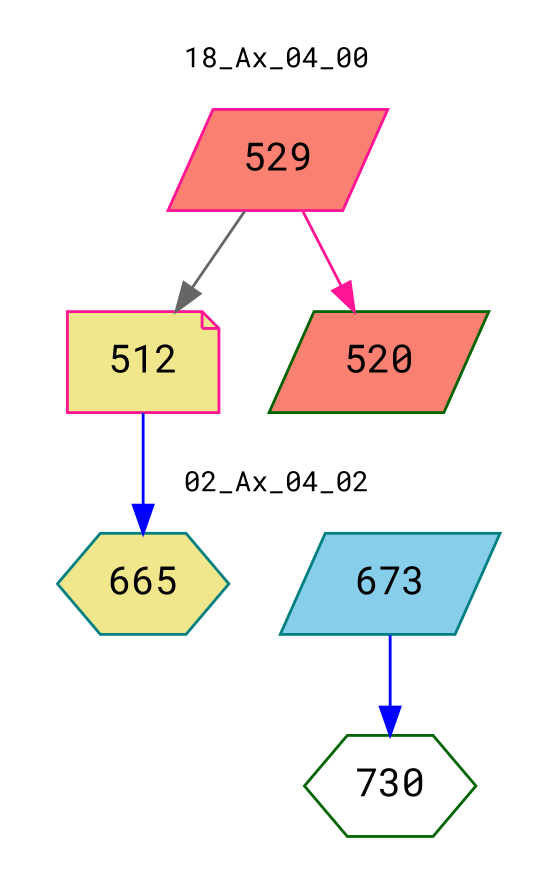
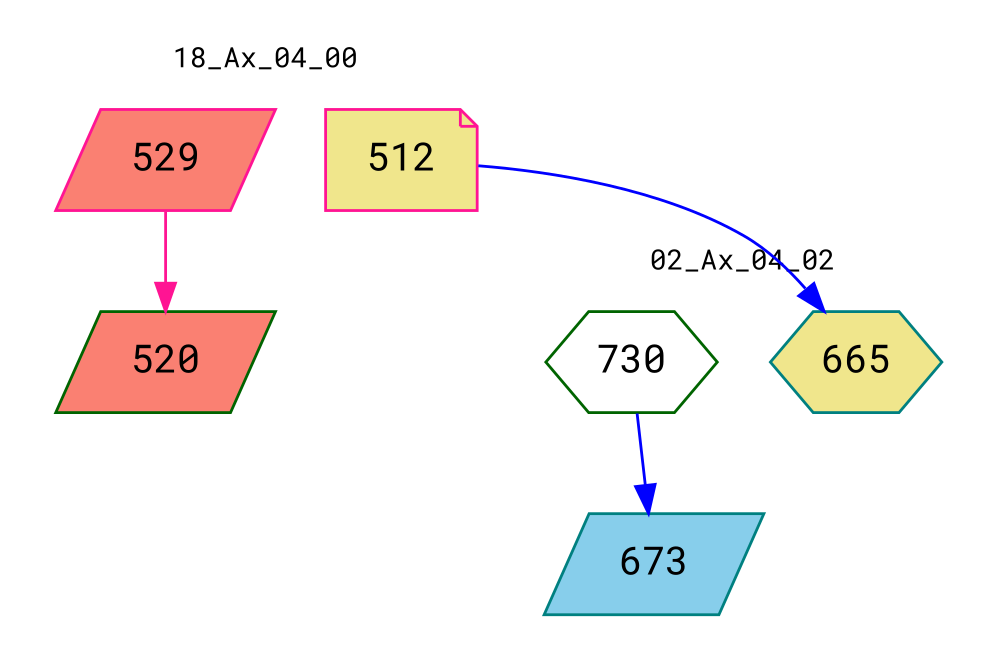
edge "529" -> "512": removed
edge "673" -> "730": reversed
